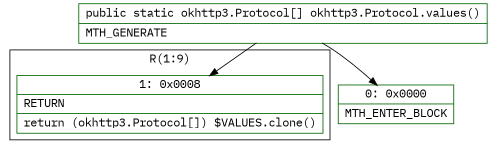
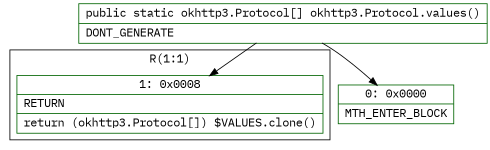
node "public static okhttp3.Protocol[] okhttp3.Protocol.values()": text "MTH_GENERATE" -> "DONT_GENERATE"
cluster "R(1:9)": label "R(1:9)" -> "R(1:1)"
